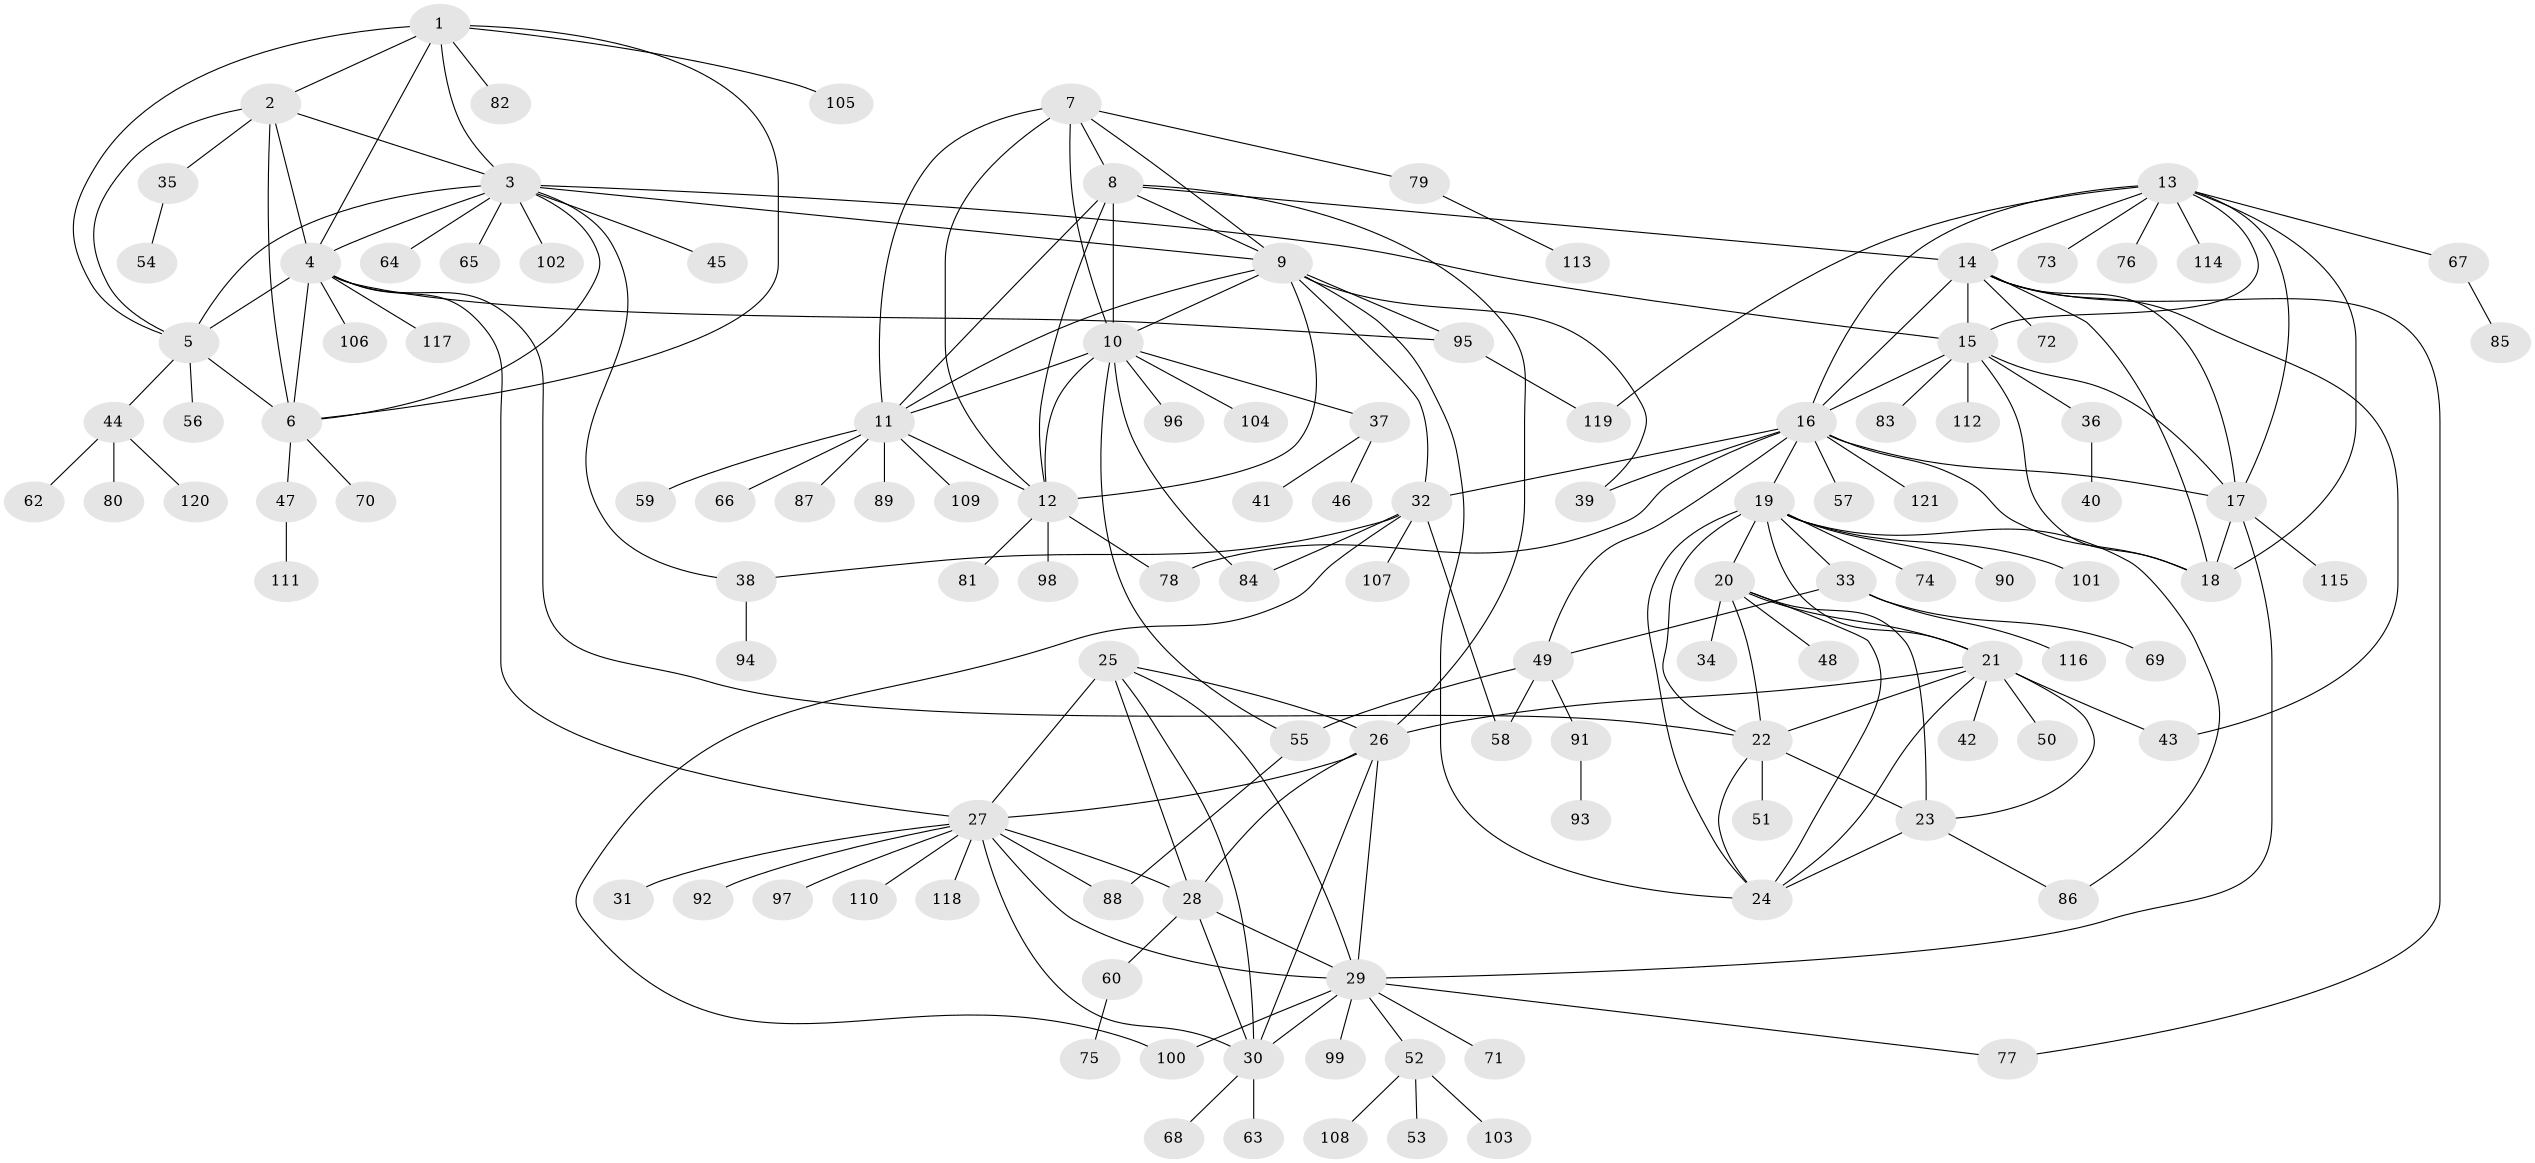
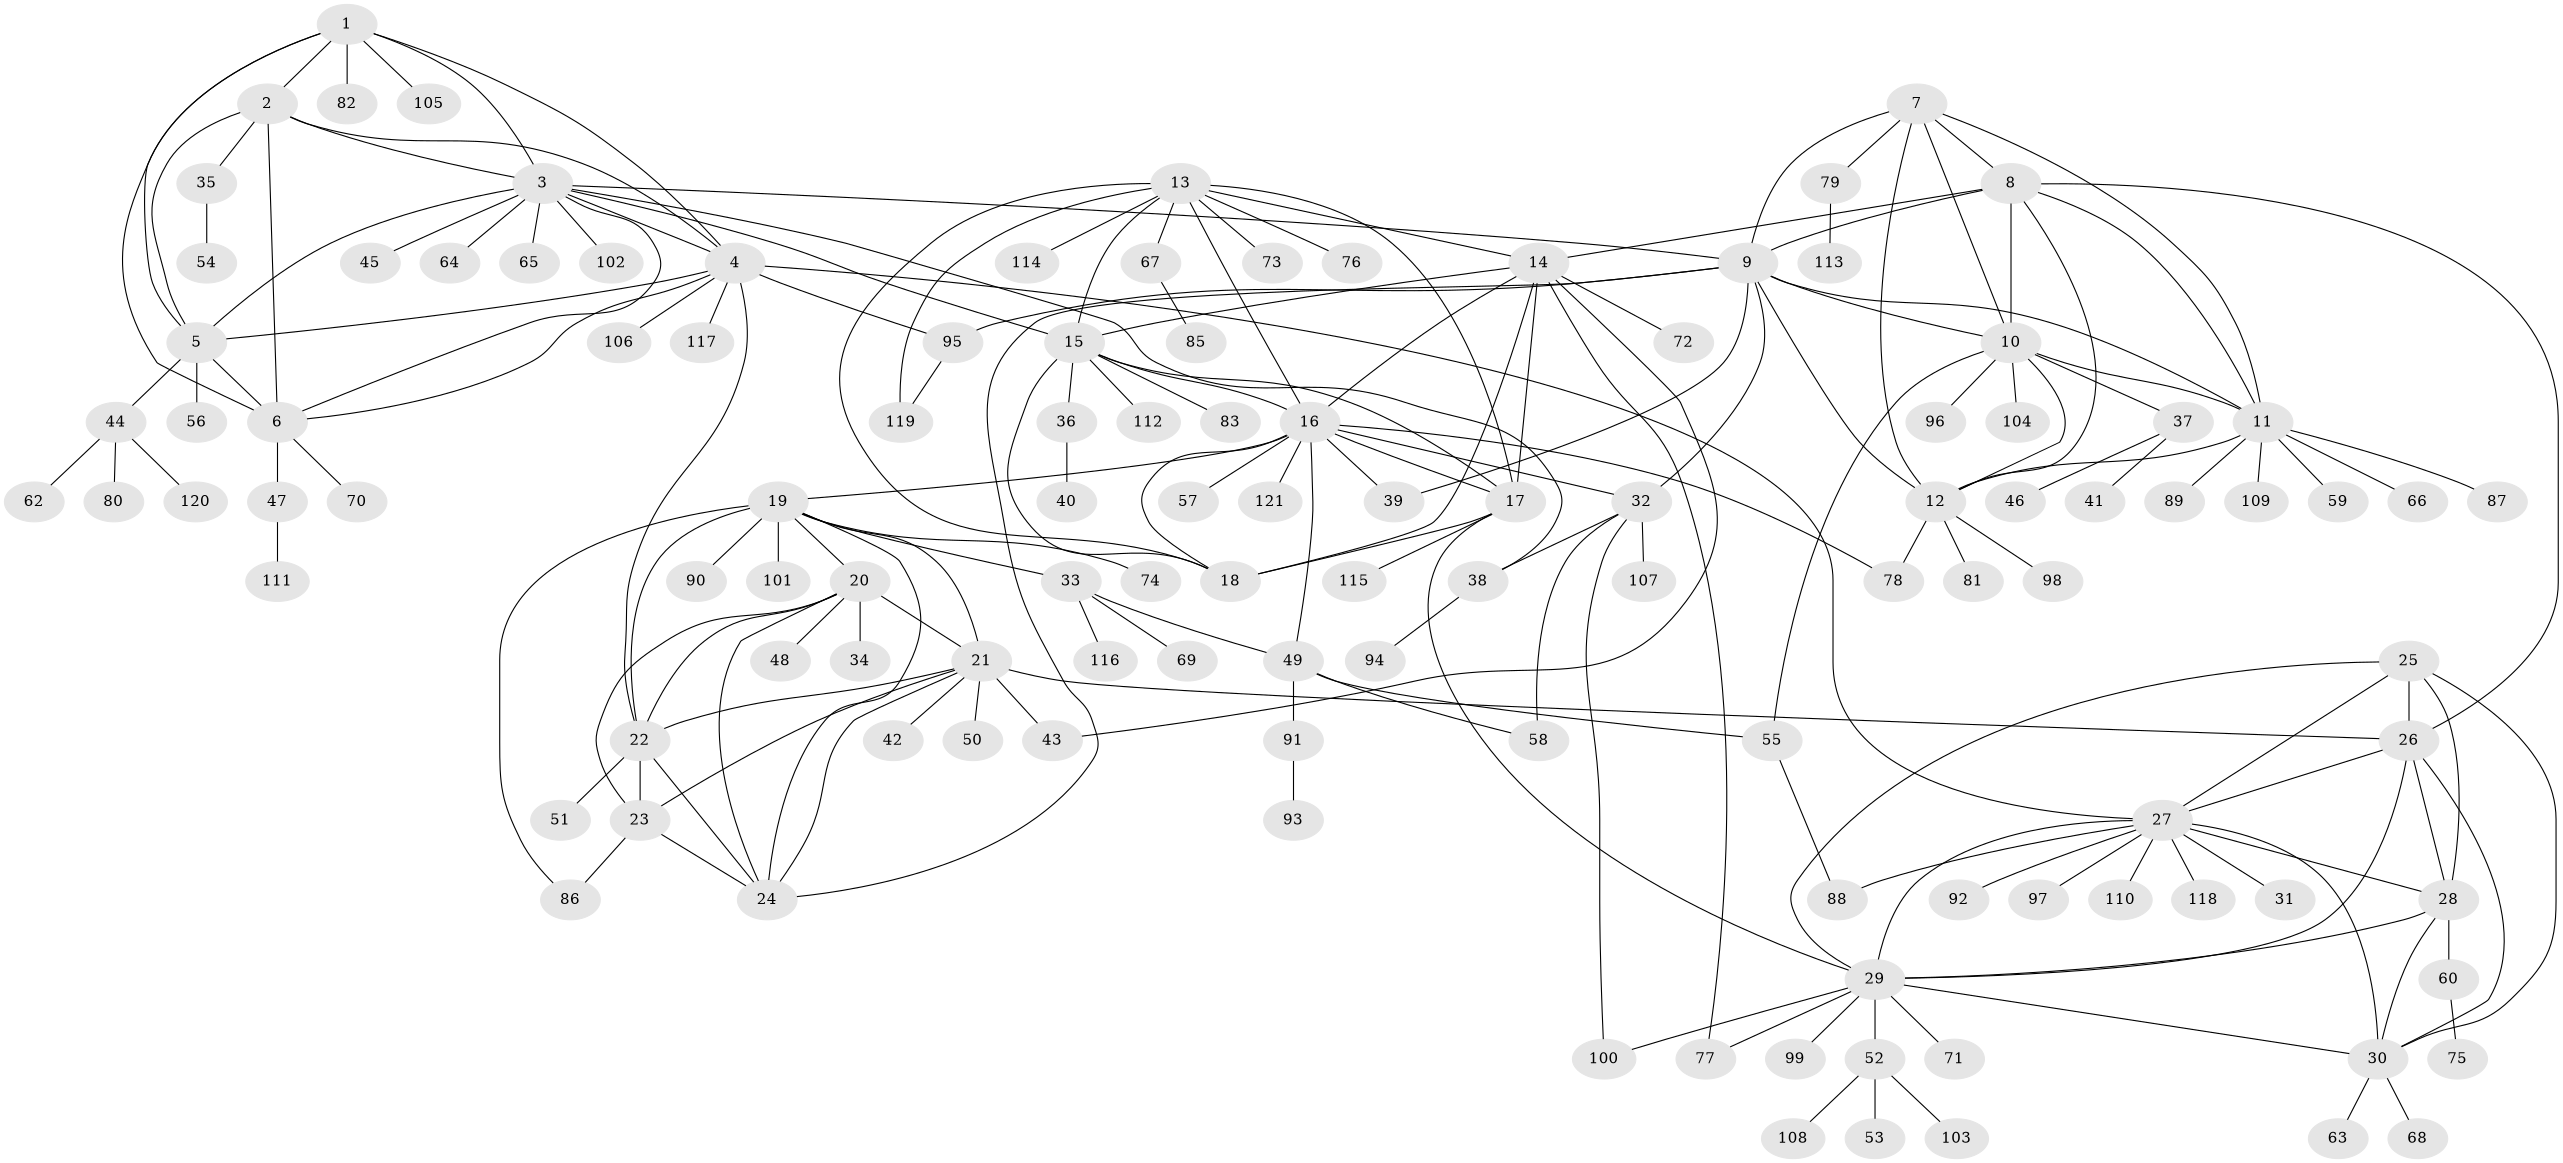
node "84": removed
